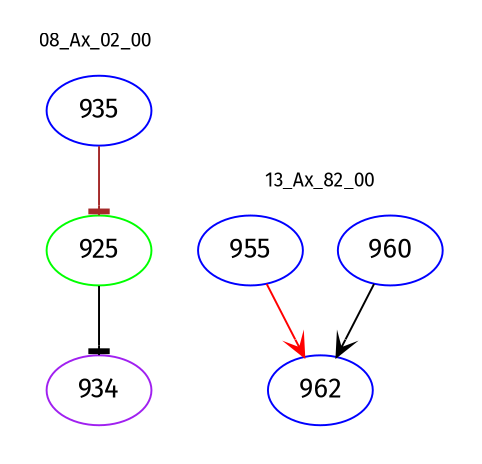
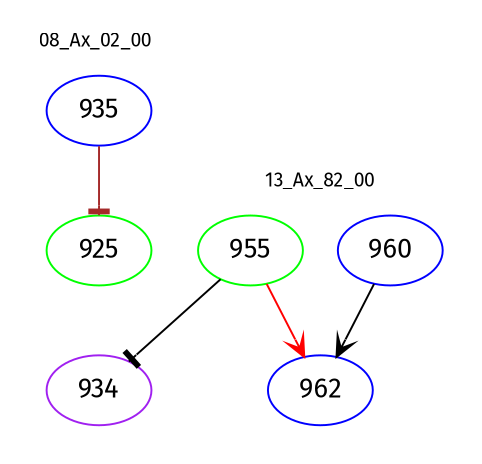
node "955": color blue -> green
edge "925" -> "934": now "955" -> "934"
